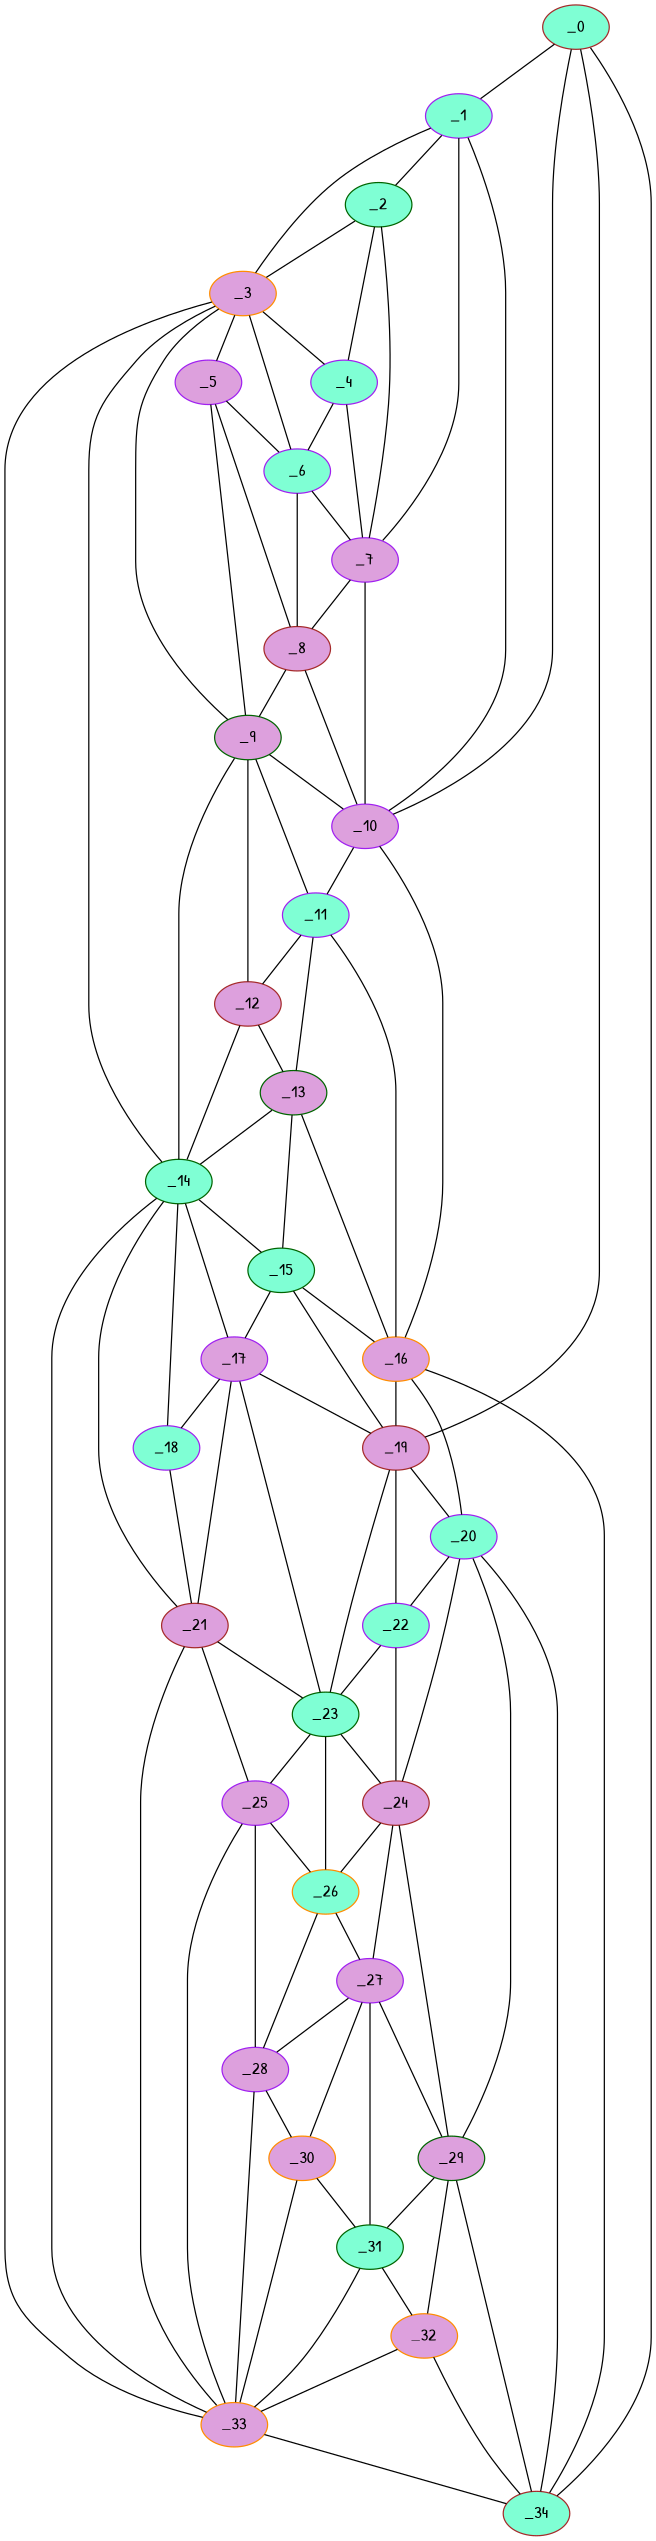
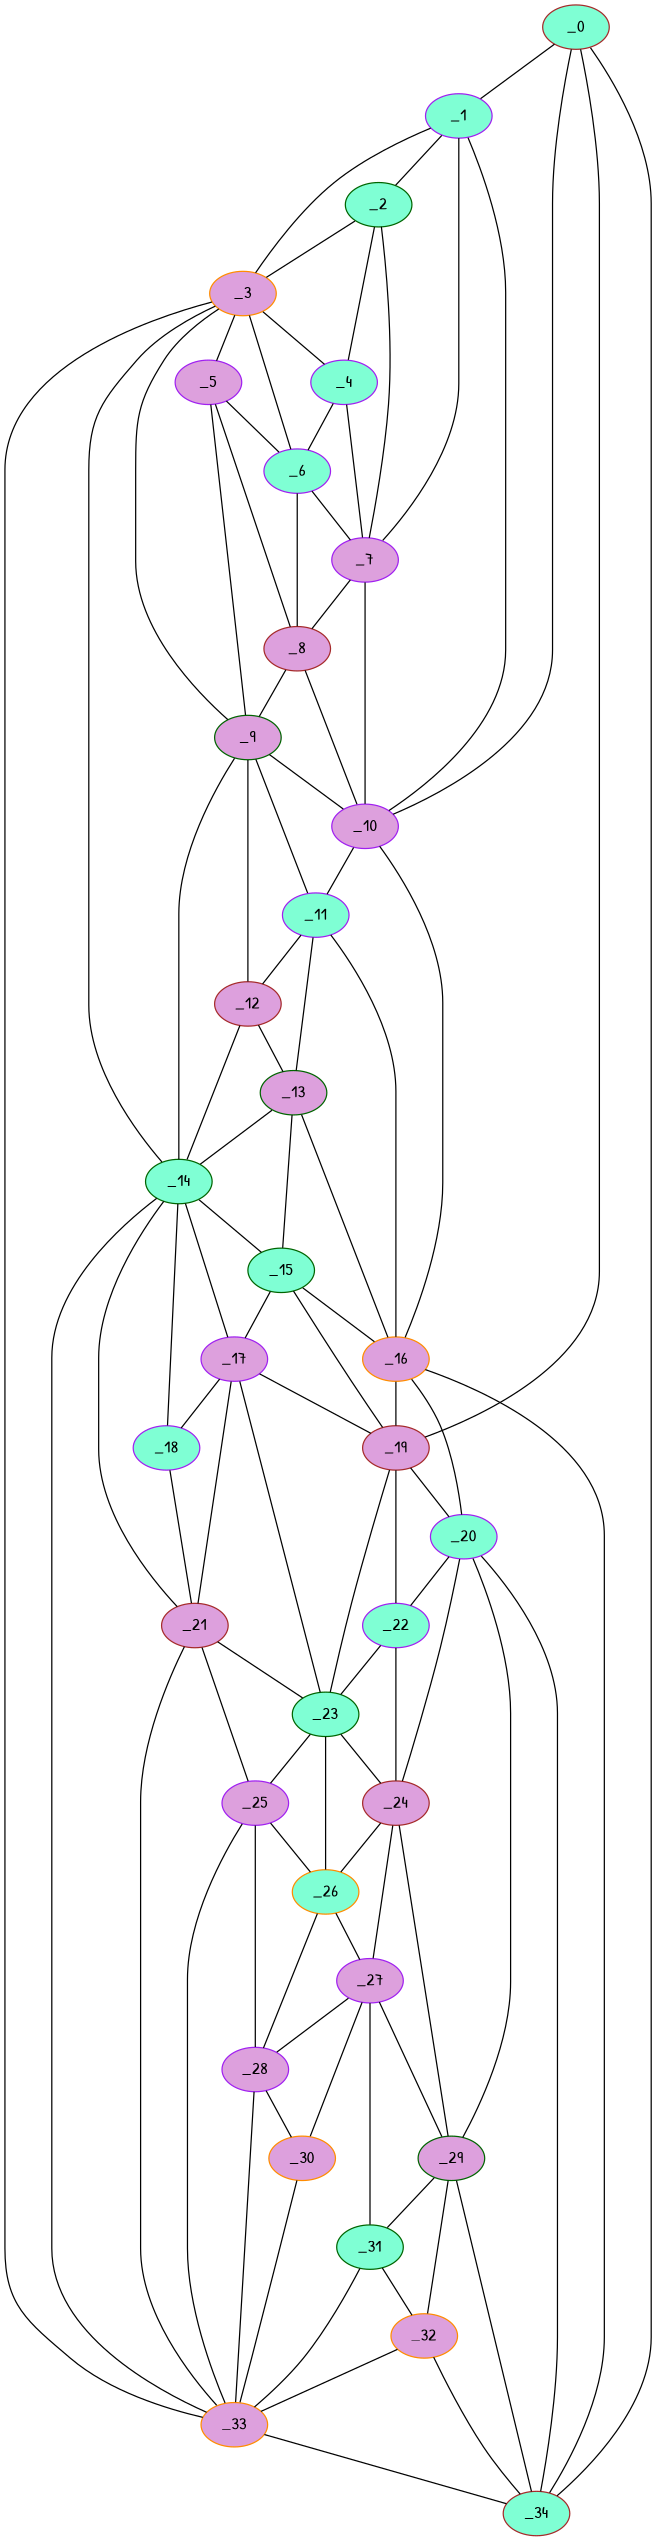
edge "_30" -- "_31": removed
